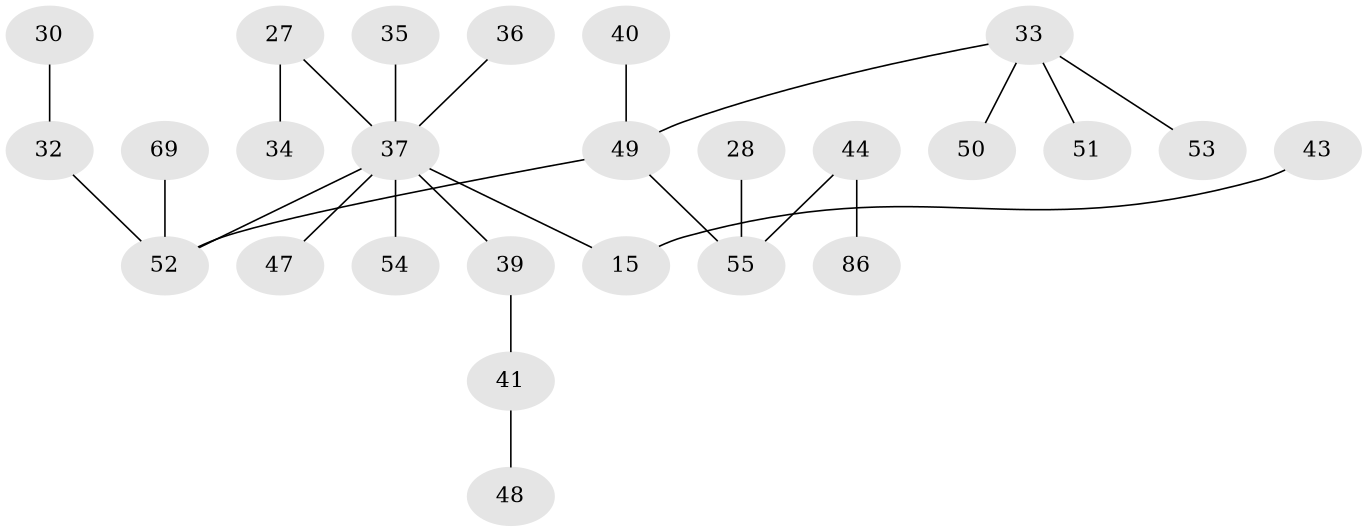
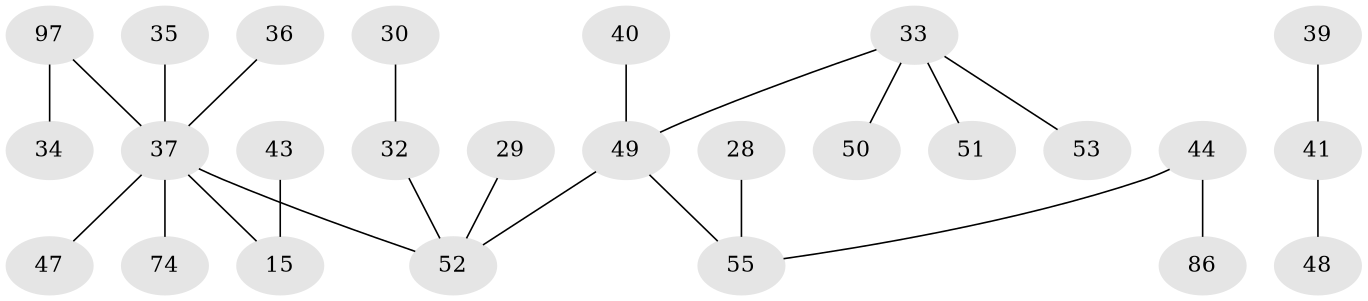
node "27": label "27" -> "97"
node "69": label "69" -> "29"
edge "37" -- "39": removed
node "54": label "54" -> "74"
